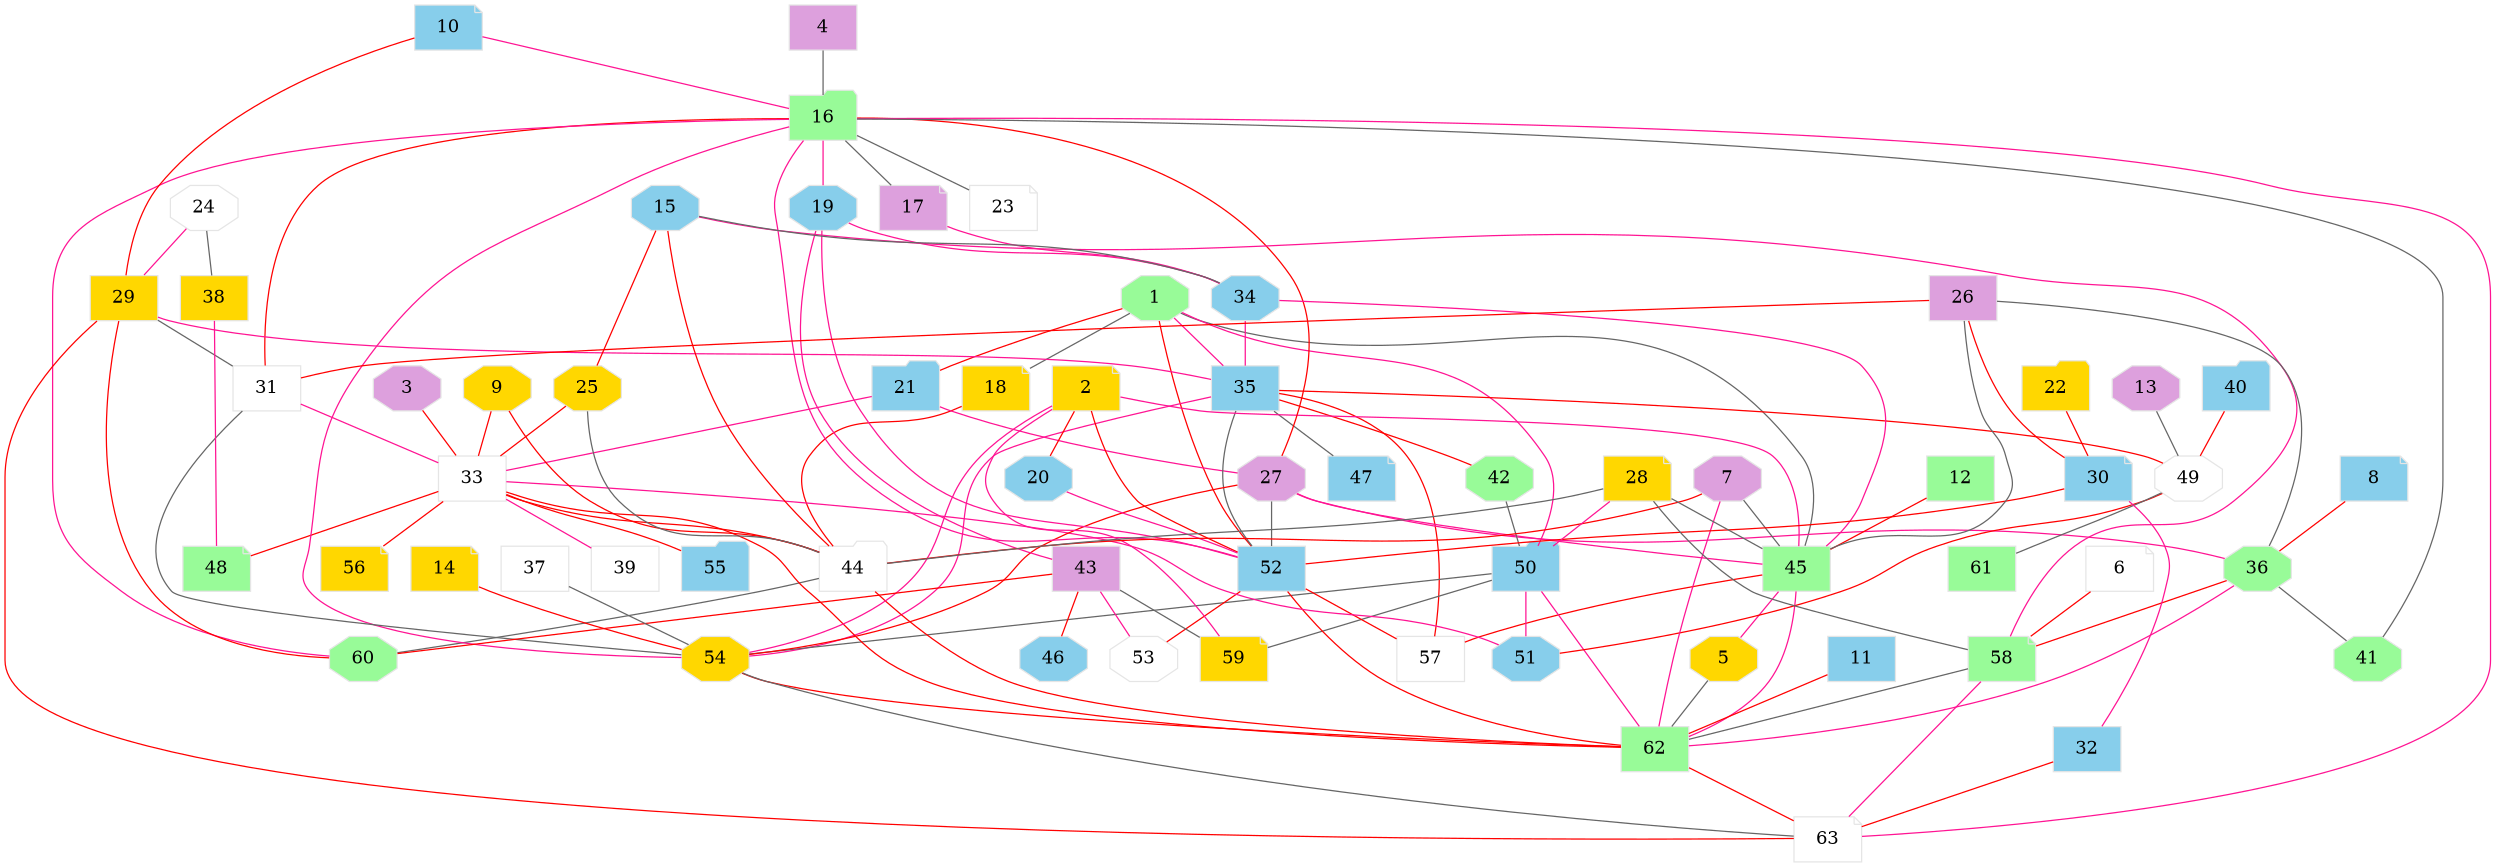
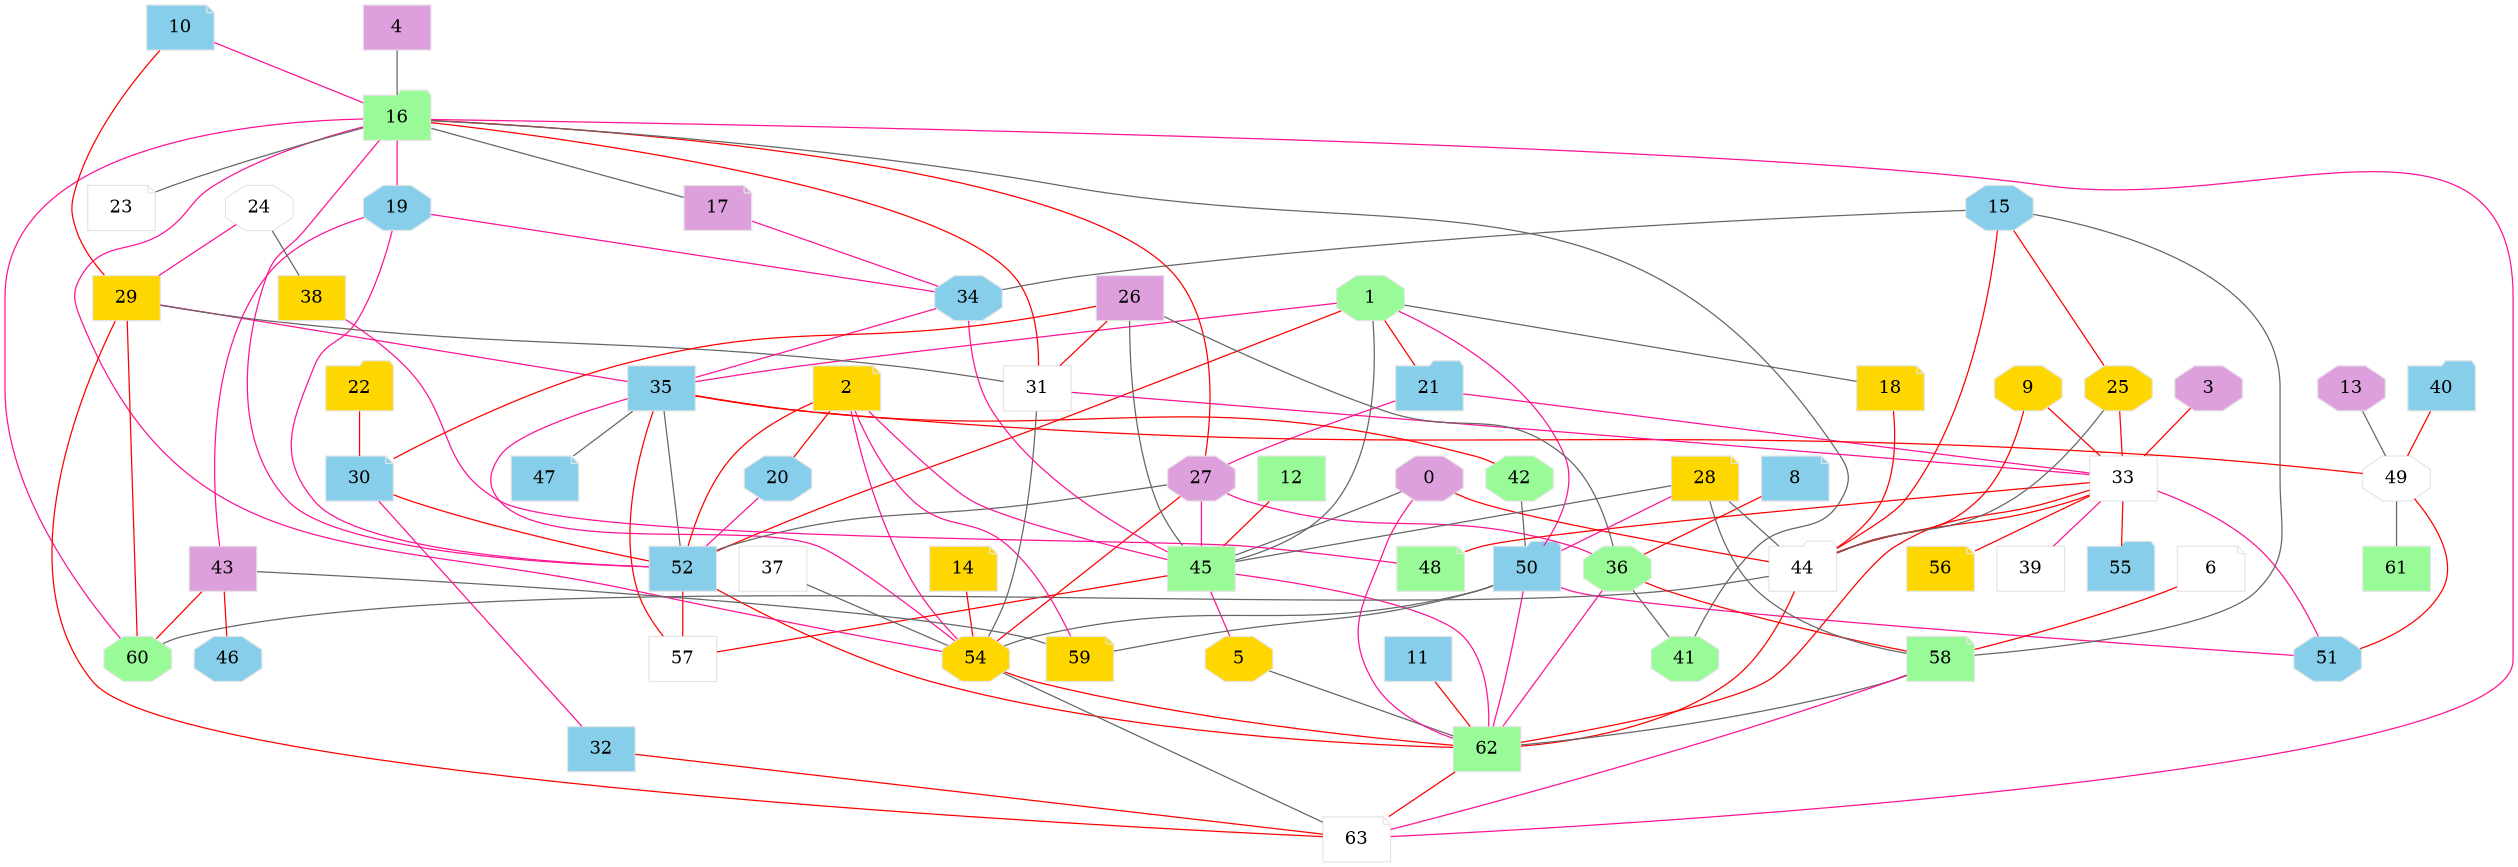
edge "15" -- "58": color deeppink -> gray40
node "7": label "7" -> "0"
node "53": removed
